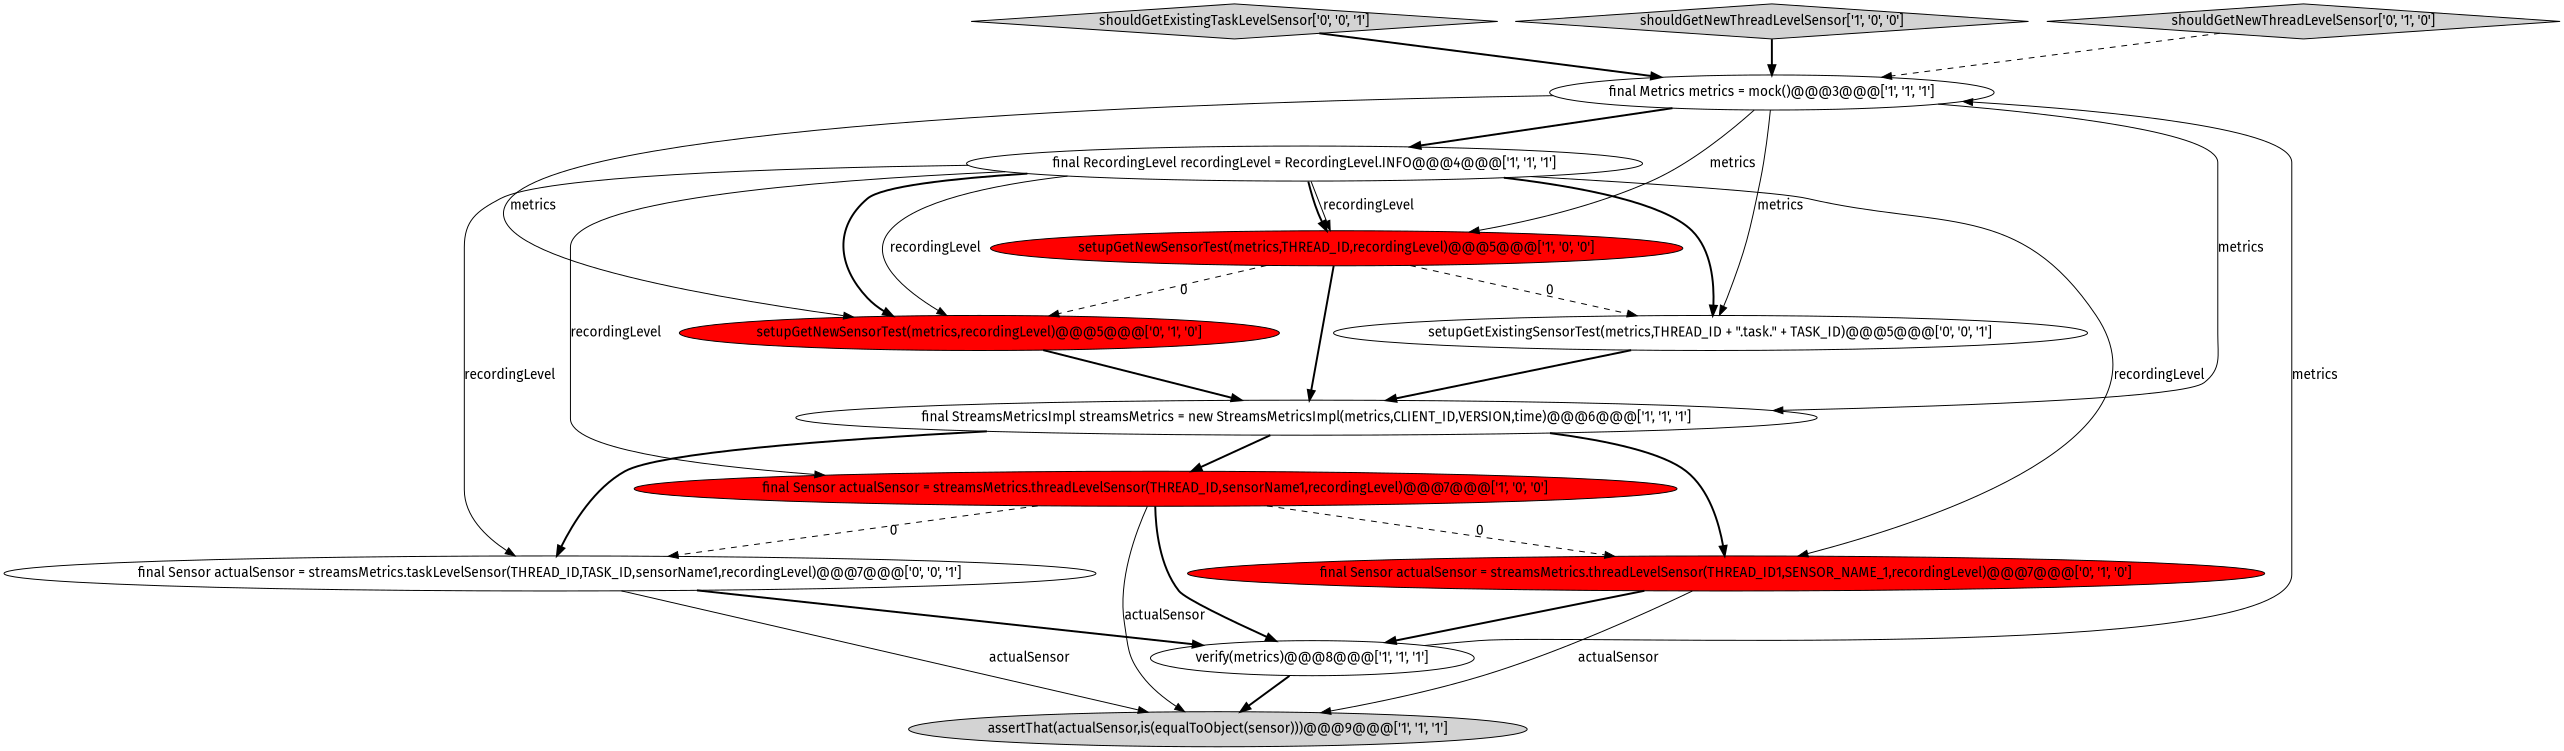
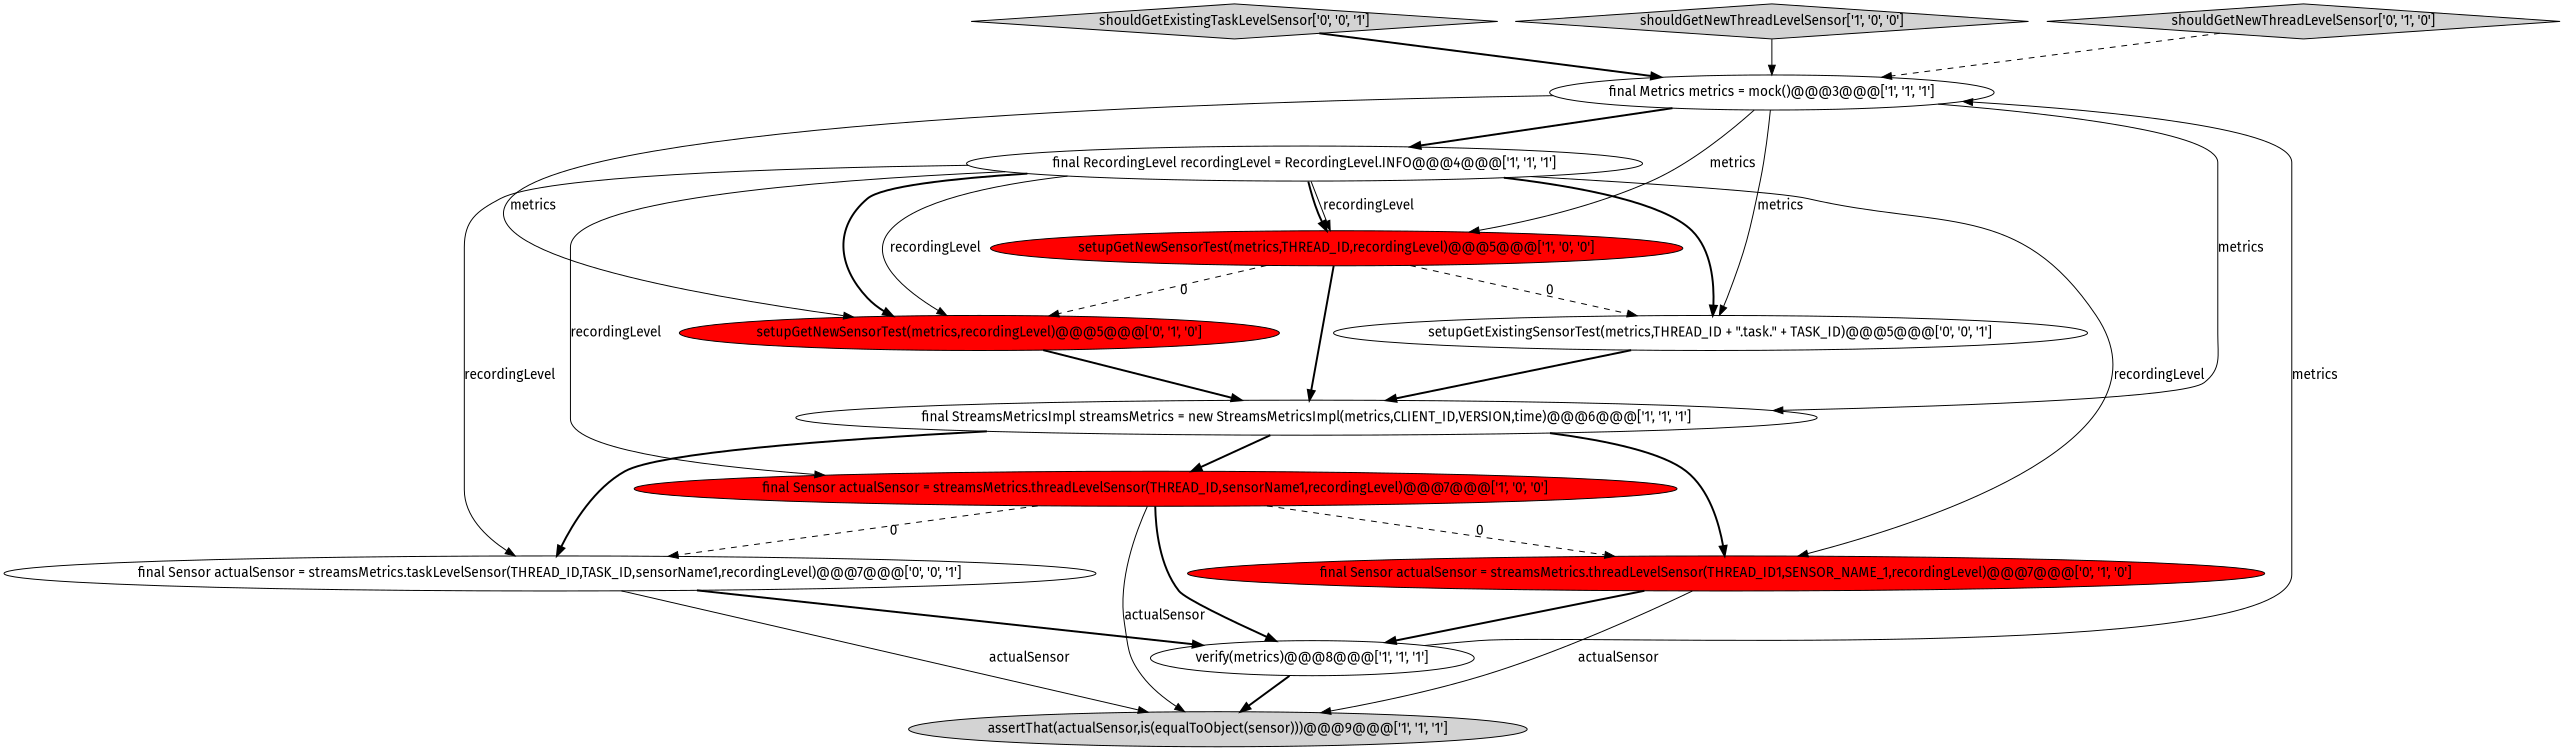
edge "shouldGetNewThreadLevelSensor['1', '0', '0']" -> "final Metrics metrics = mock()@@@3@@@['1', '1', '1']": style bold -> solid
